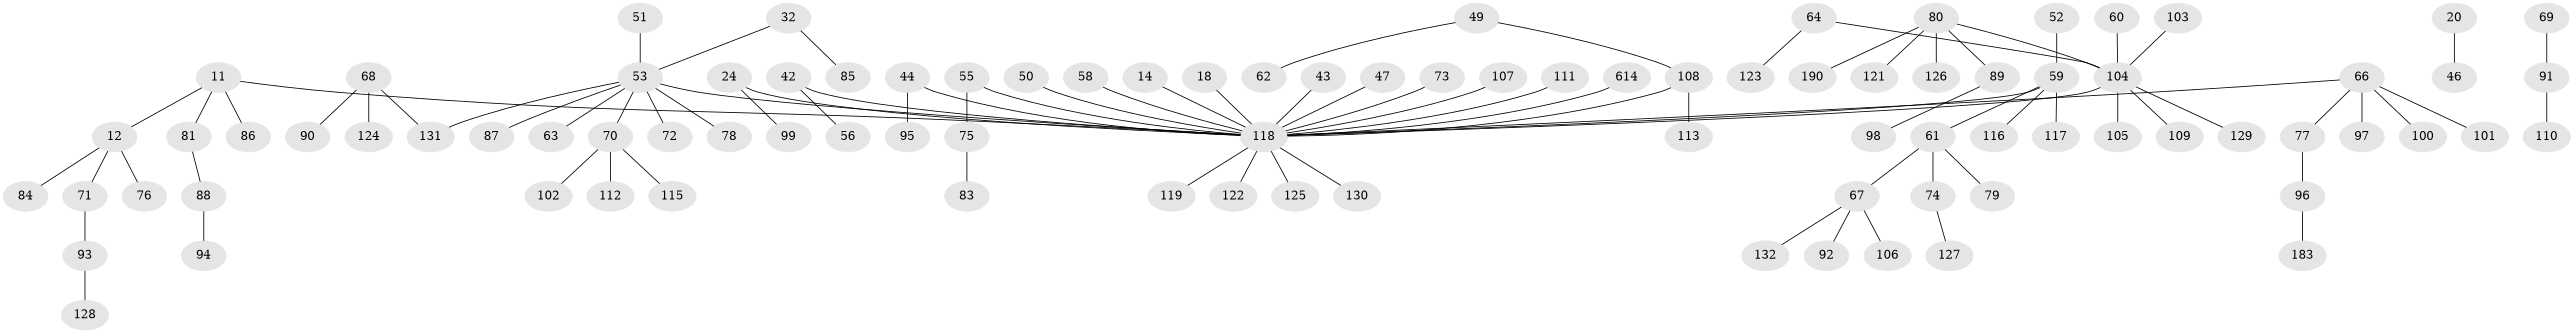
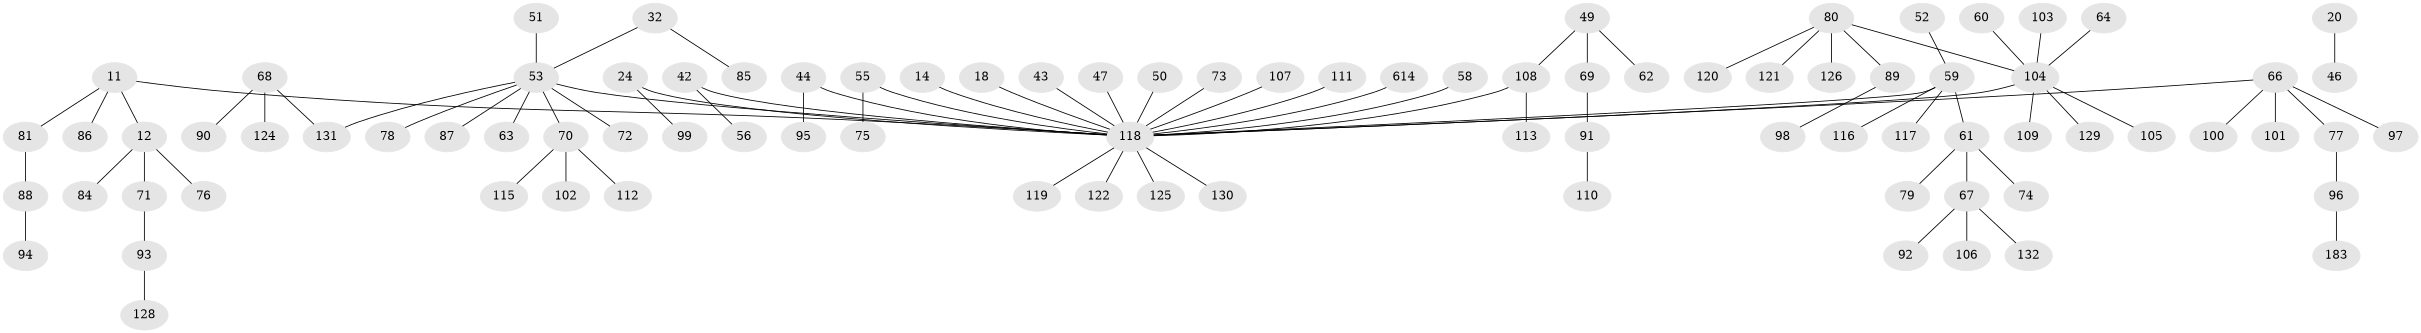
edge "49" -- "69": added
node "123": removed
node "190": label "190" -> "120"
node "83": removed
node "127": removed
